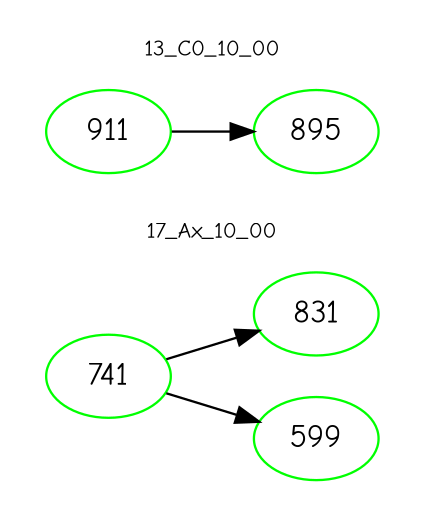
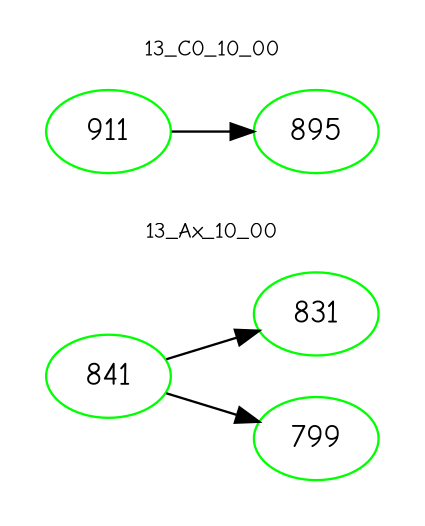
cluster "17_Ax_10_00": label "17_Ax_10_00" -> "13_Ax_10_00"
node "741": label "741" -> "841"
node "599": label "599" -> "799"
